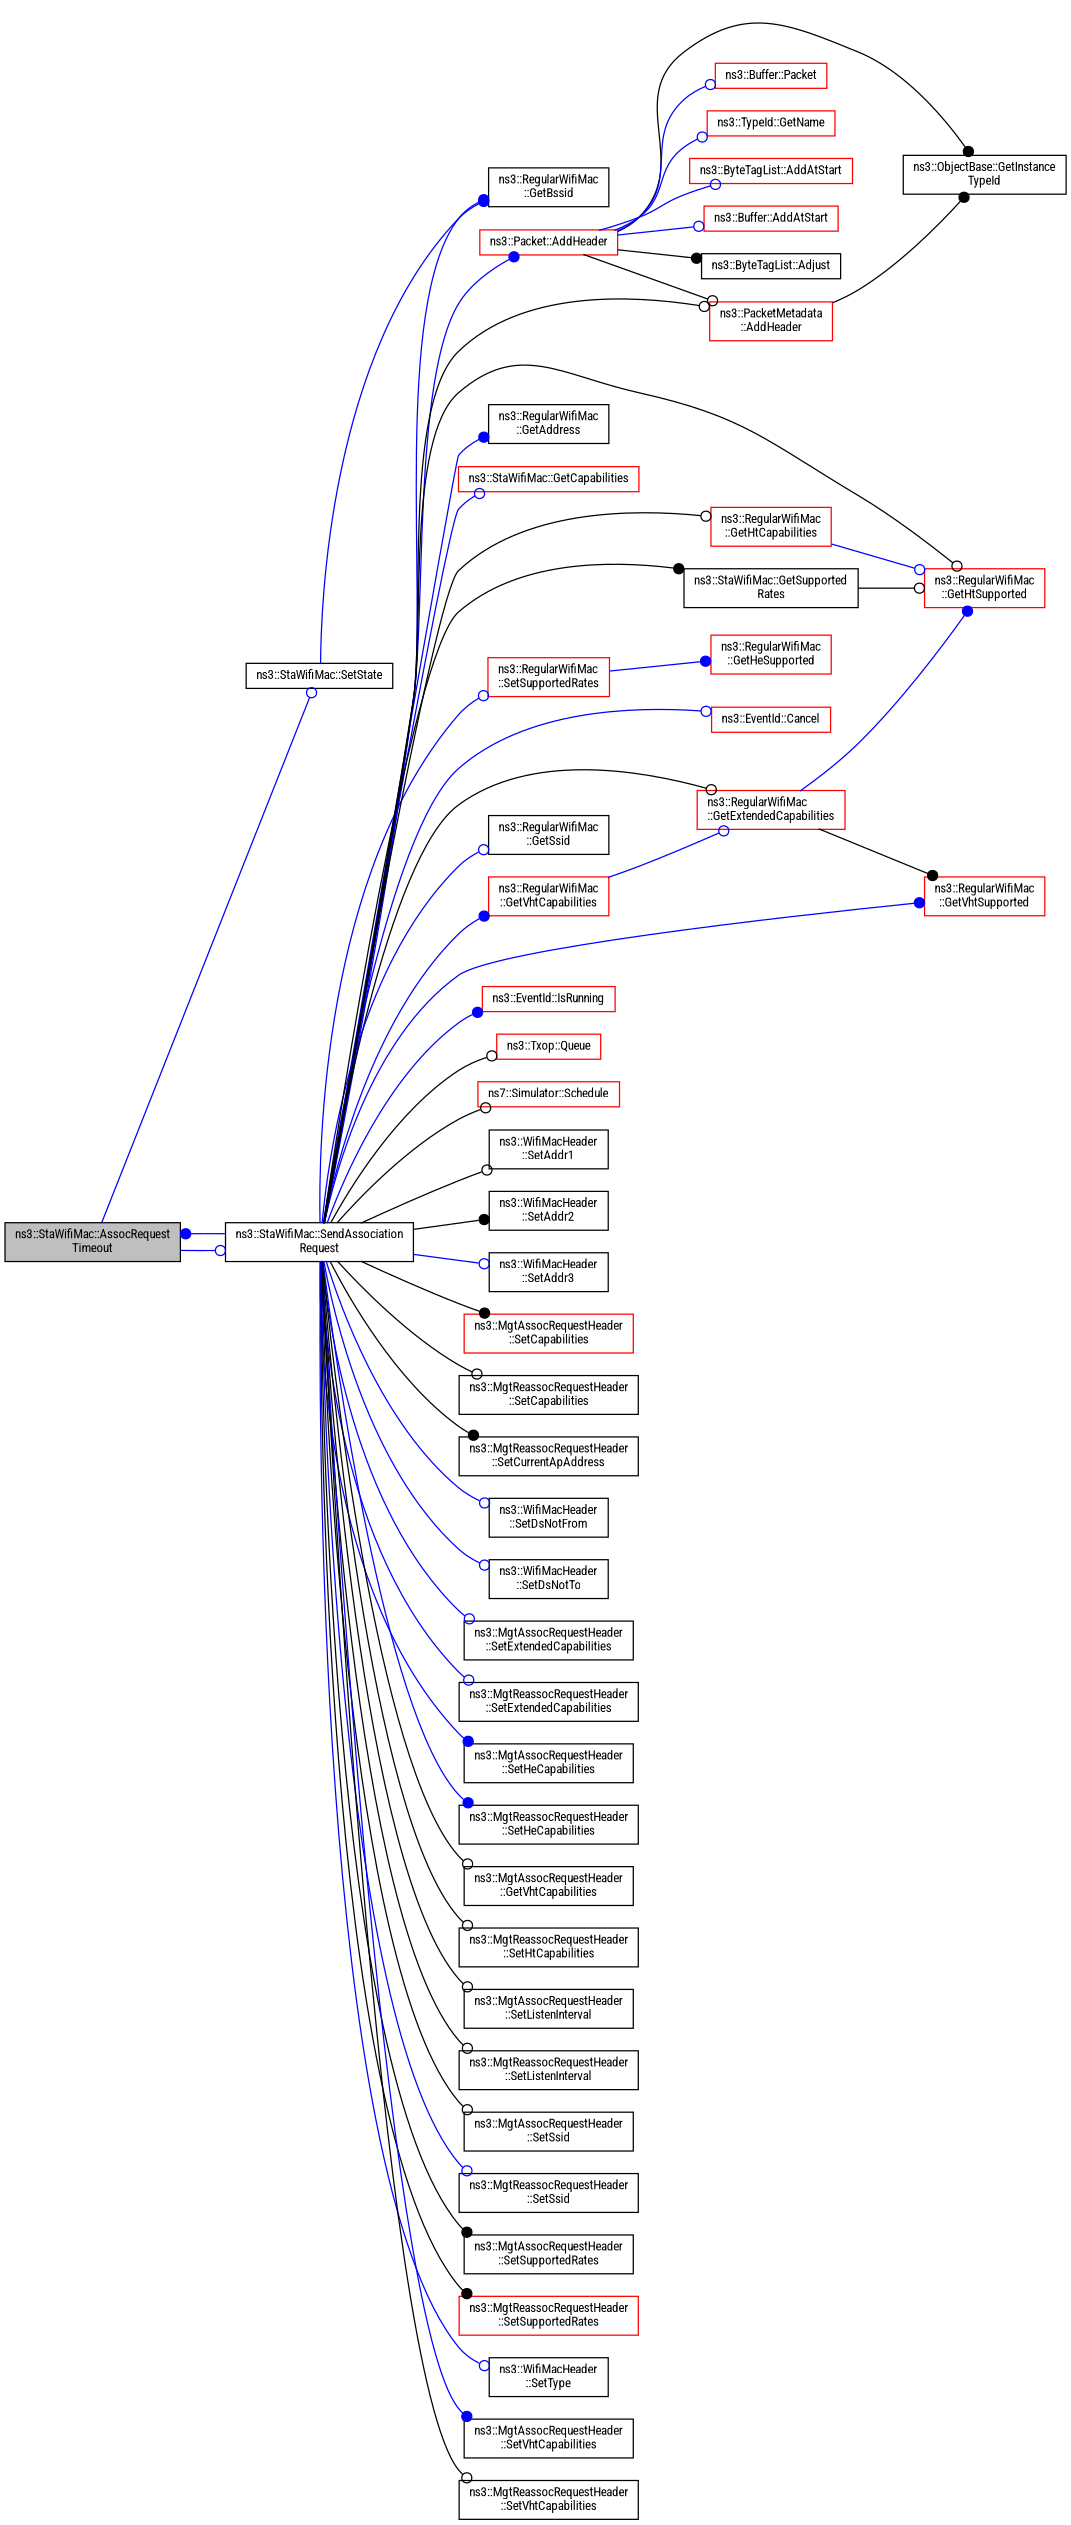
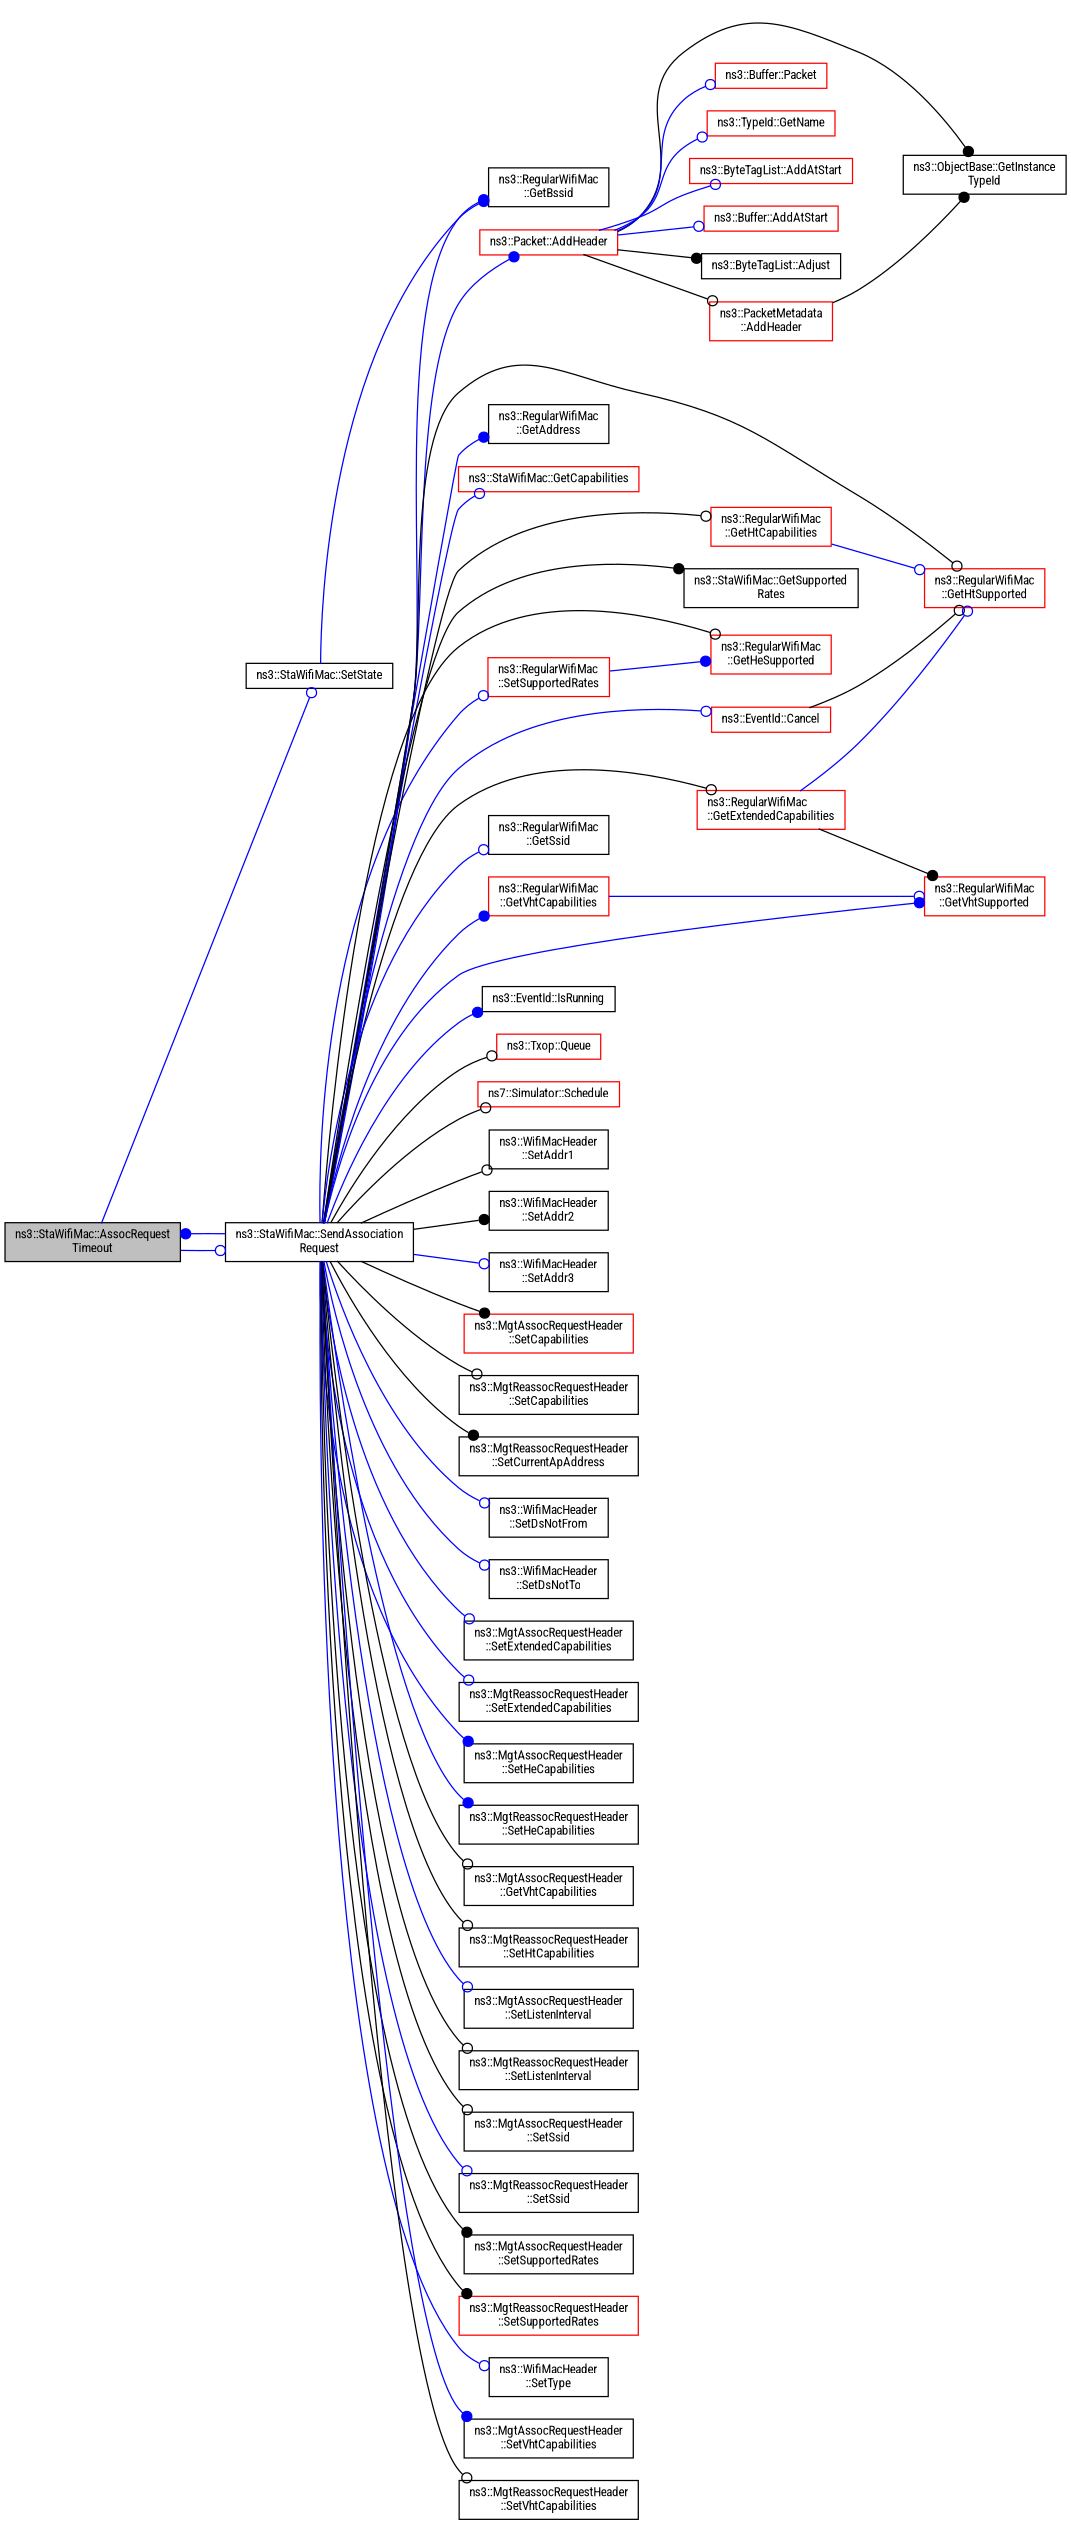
edge "ns3::StaWifiMac::GetSupported Rates" -> "ns3::RegularWifiMac ::GetHtSupported": now "ns3::EventId::Cancel" -> "ns3::RegularWifiMac ::GetHtSupported"
edge "ns3::StaWifiMac::SendAssociation Request" -> "ns3::PacketMetadata ::AddHeader": now "ns3::StaWifiMac::SendAssociation Request" -> "ns3::RegularWifiMac ::GetHeSupported"
edge "ns3::RegularWifiMac ::GetExtendedCapabilities" -> "ns3::RegularWifiMac ::GetHtSupported": arrowhead dot -> odot
edge "ns3::RegularWifiMac ::GetVhtCapabilities" -> "ns3::RegularWifiMac ::GetExtendedCapabilities": now "ns3::RegularWifiMac ::GetVhtCapabilities" -> "ns3::RegularWifiMac ::GetVhtSupported"
node "ns3::EventId::IsRunning": color red -> black
edge "ns3::StaWifiMac::SendAssociation Request" -> "ns3::MgtAssocRequestHeader ::SetListenInterval": color black -> blue
